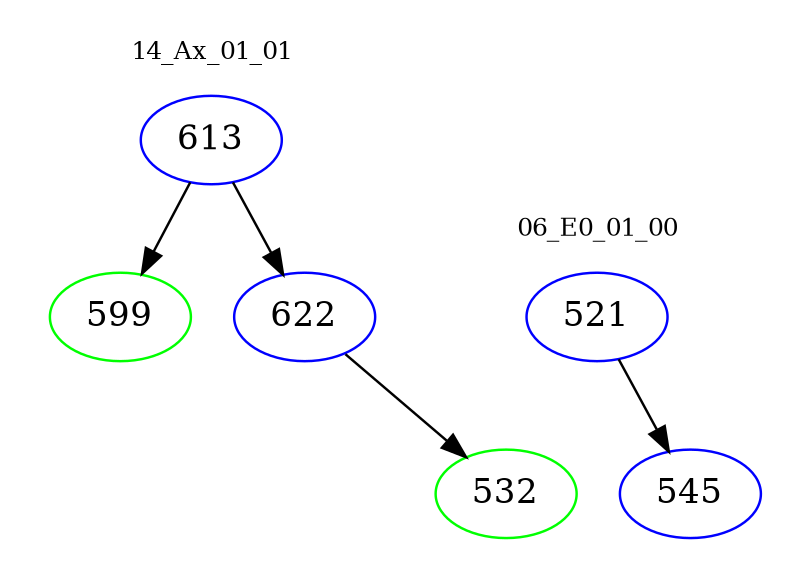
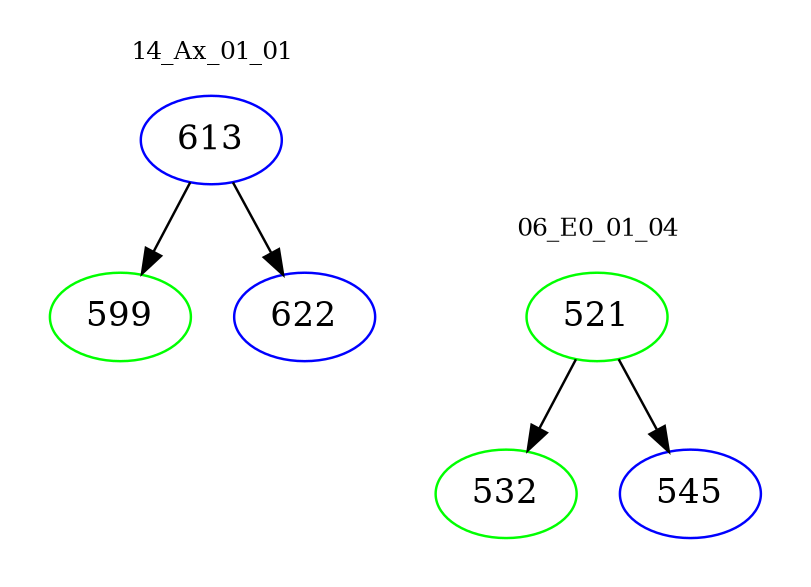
cluster "06_E0_01_00": label "06_E0_01_00" -> "06_E0_01_04"
node "521": color blue -> green
edge "622" -> "532": now "521" -> "532"
